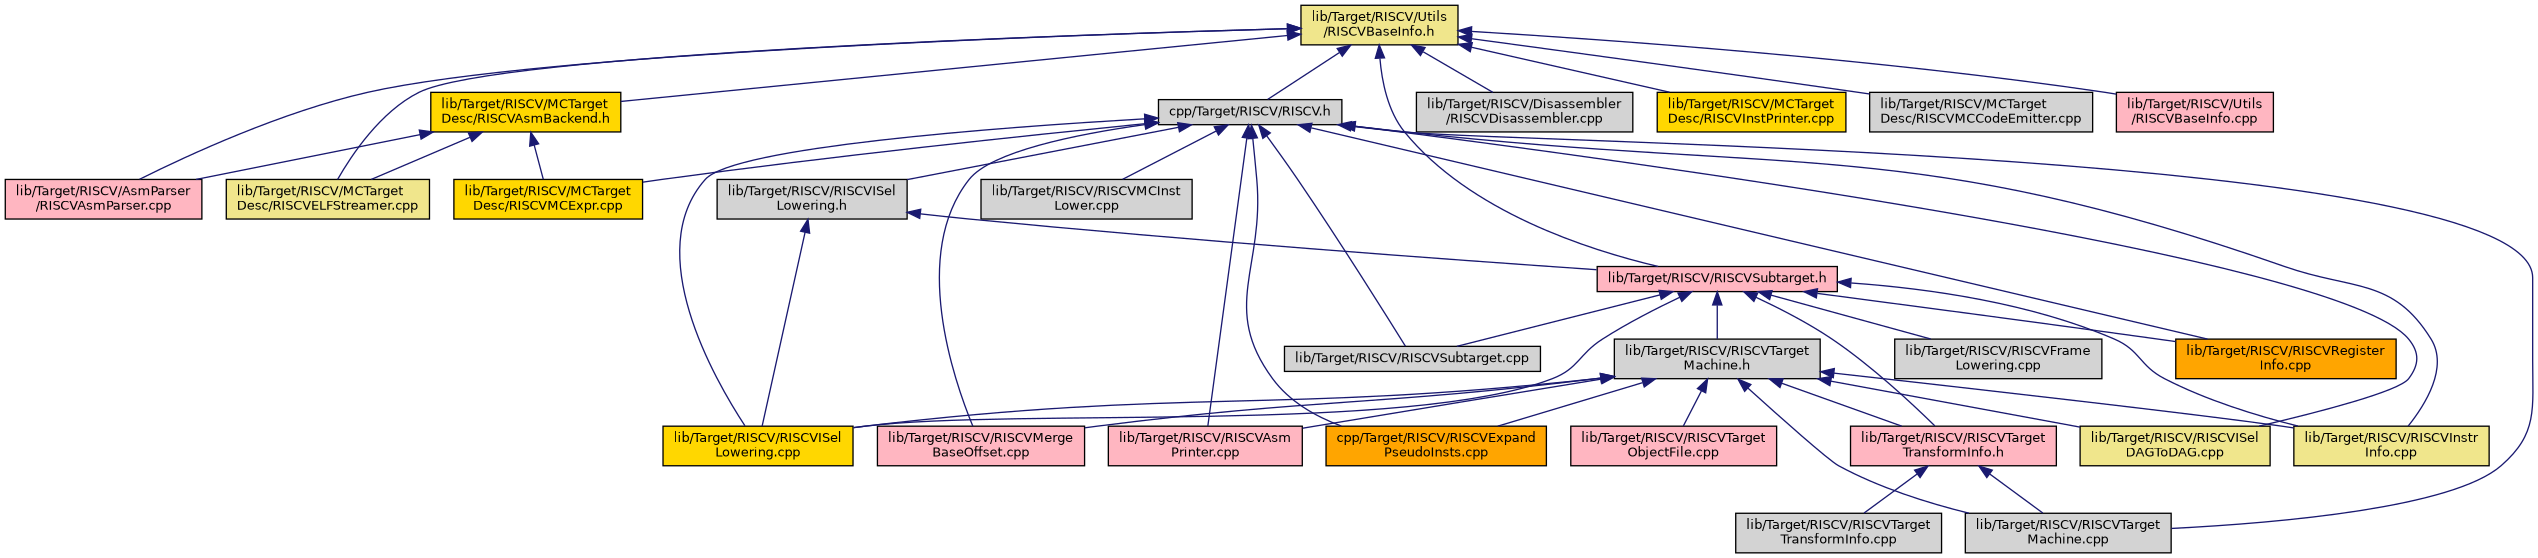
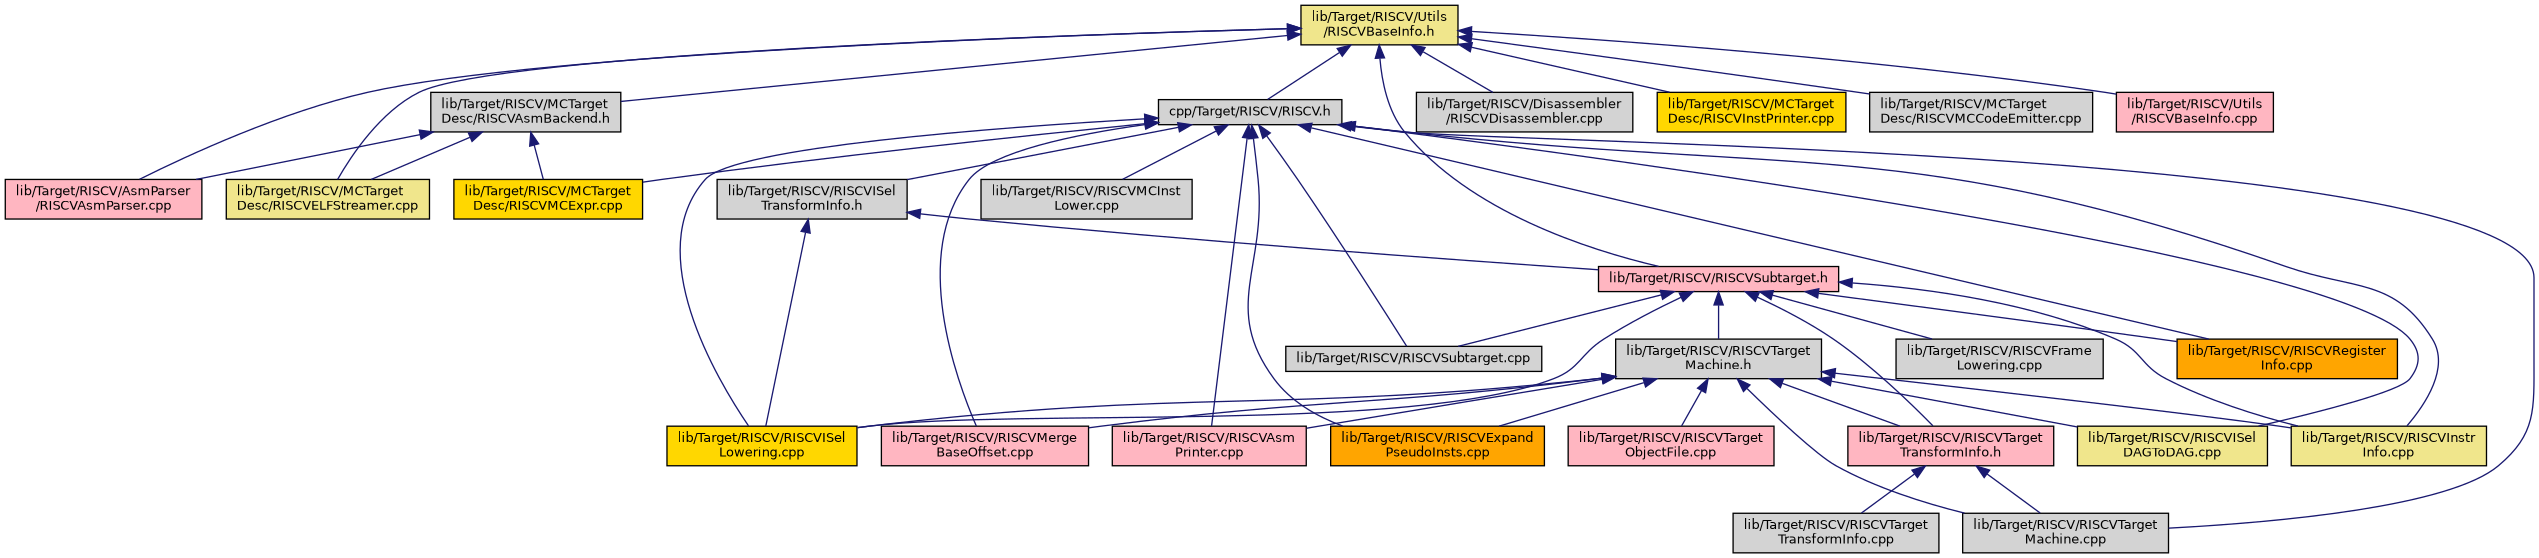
node "lib/Target/RISCV/MCTarget Desc/RISCVAsmBackend.h": fillcolor gold -> lightgrey
node "lib/Target/RISCV/RISCVISel Lowering.h": label "lib/Target/RISCV/RISCVISel Lowering.h" -> "lib/Target/RISCV/RISCVISel TransformInfo.h"
node "cpp/Target/RISCV/RISCVExpand PseudoInsts.cpp": label "cpp/Target/RISCV/RISCVExpand PseudoInsts.cpp" -> "lib/Target/RISCV/RISCVExpand PseudoInsts.cpp"
